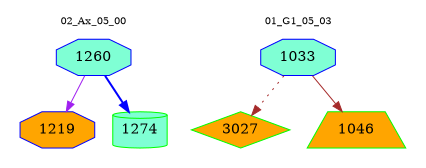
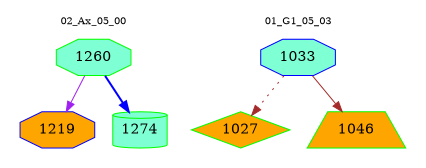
node "1260": color blue -> green
node "3027": label "3027" -> "1027"
